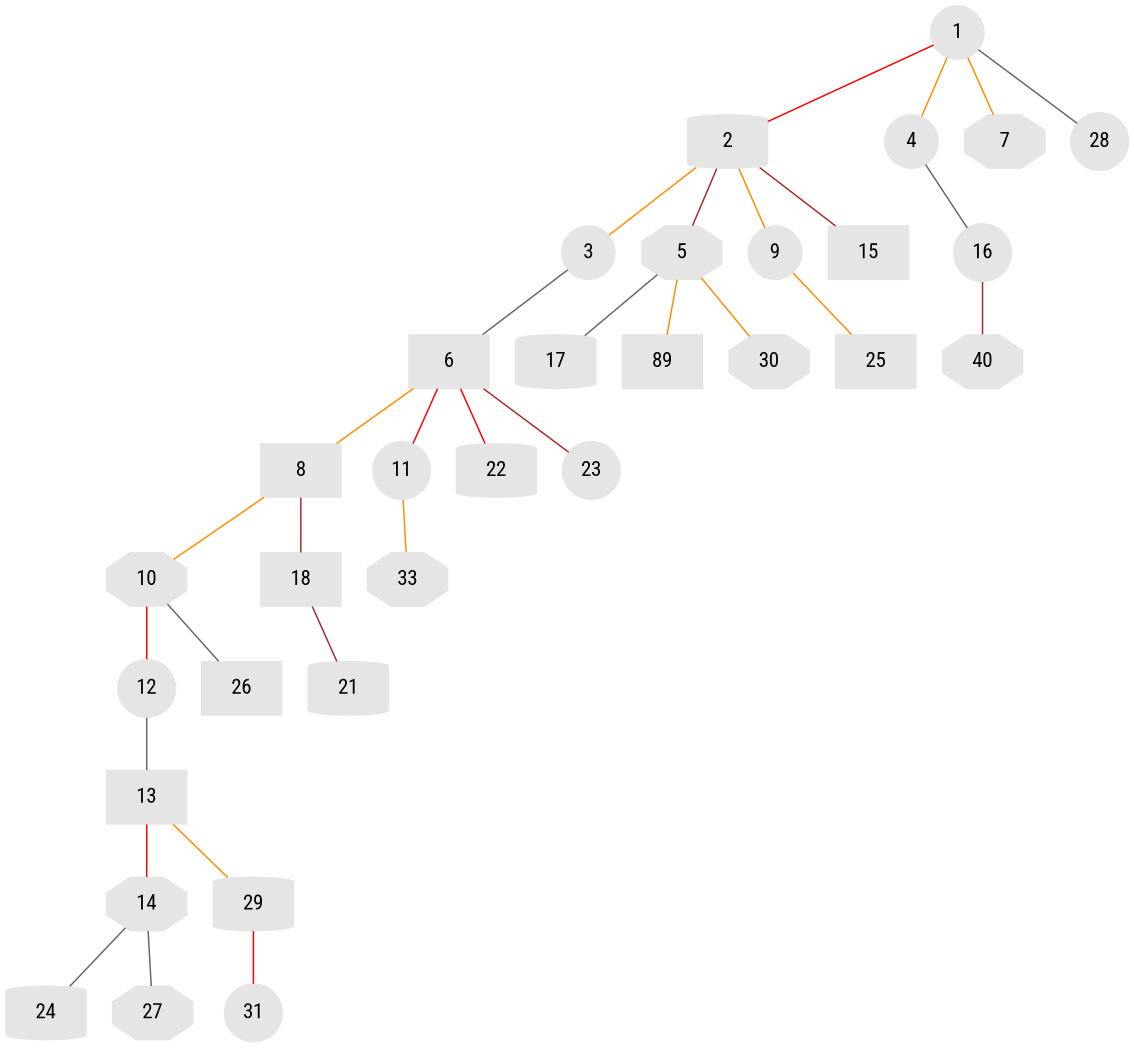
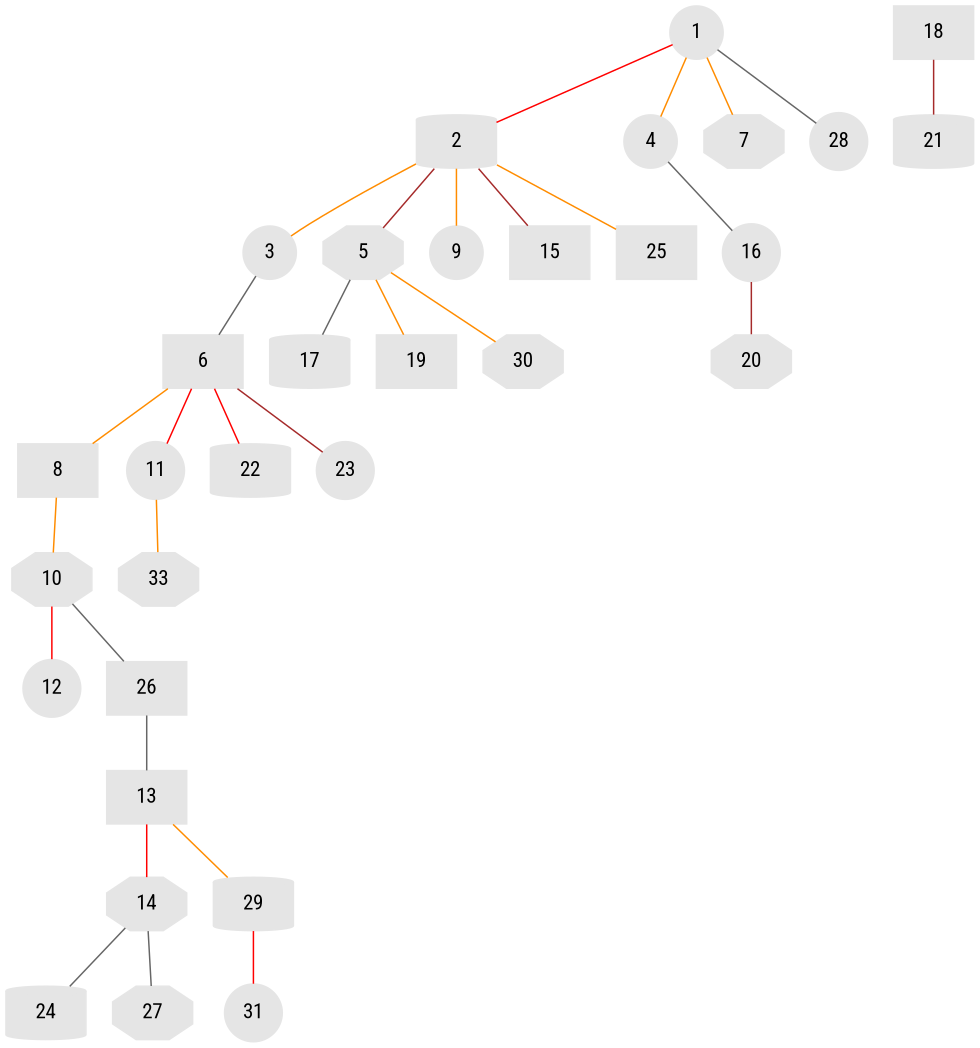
edge "9" -- "25": now "2" -- "25"
node "89": label "89" -> "19"
node "40": label "40" -> "20"
edge "8" -- "18": removed
edge "12" -- "13": now "26" -- "13"
